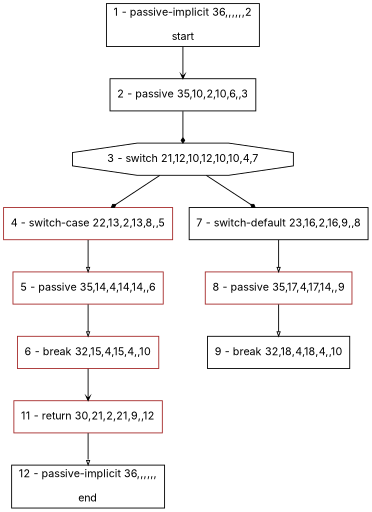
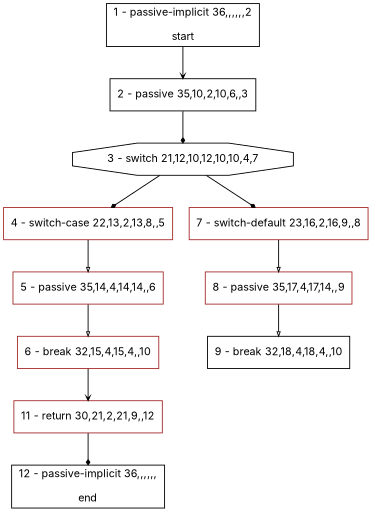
node "7 - switch-default 23,16,2,16,9,,8": color black -> brown
edge "11 - return 30,21,2,21,9,,12" -> "12 - passive-implicit 36,,,,,, end": arrowhead onormal -> diamond
